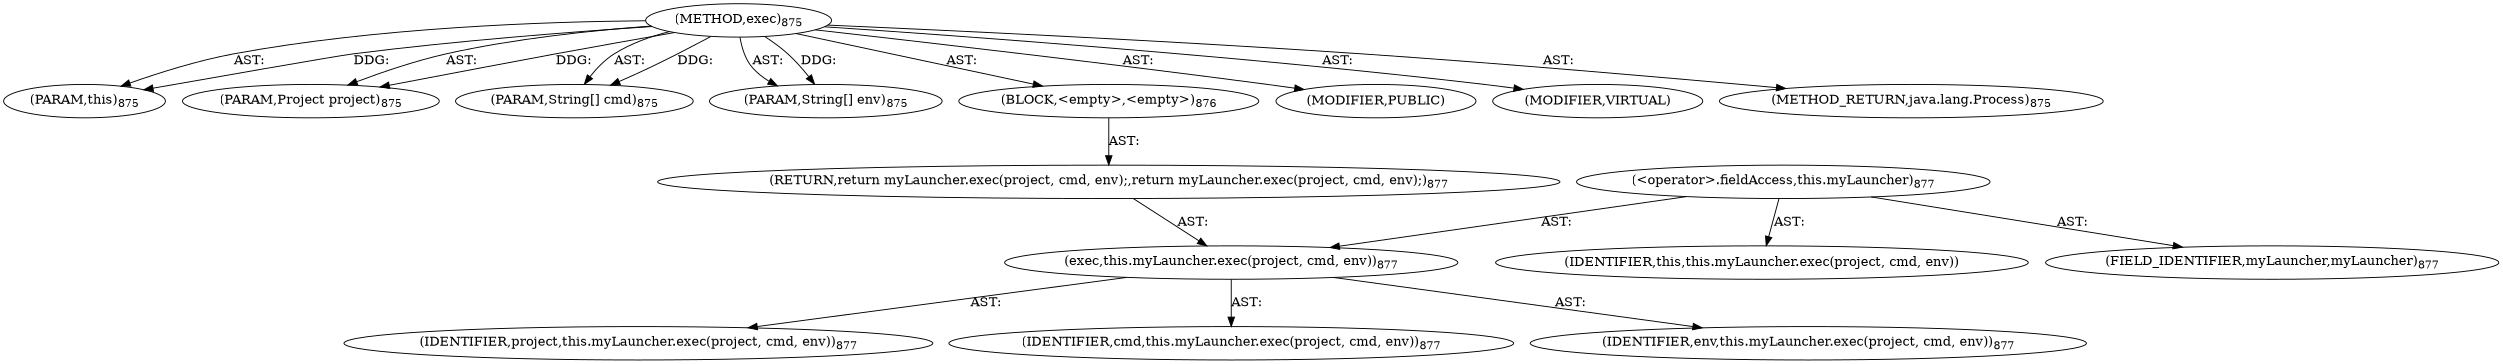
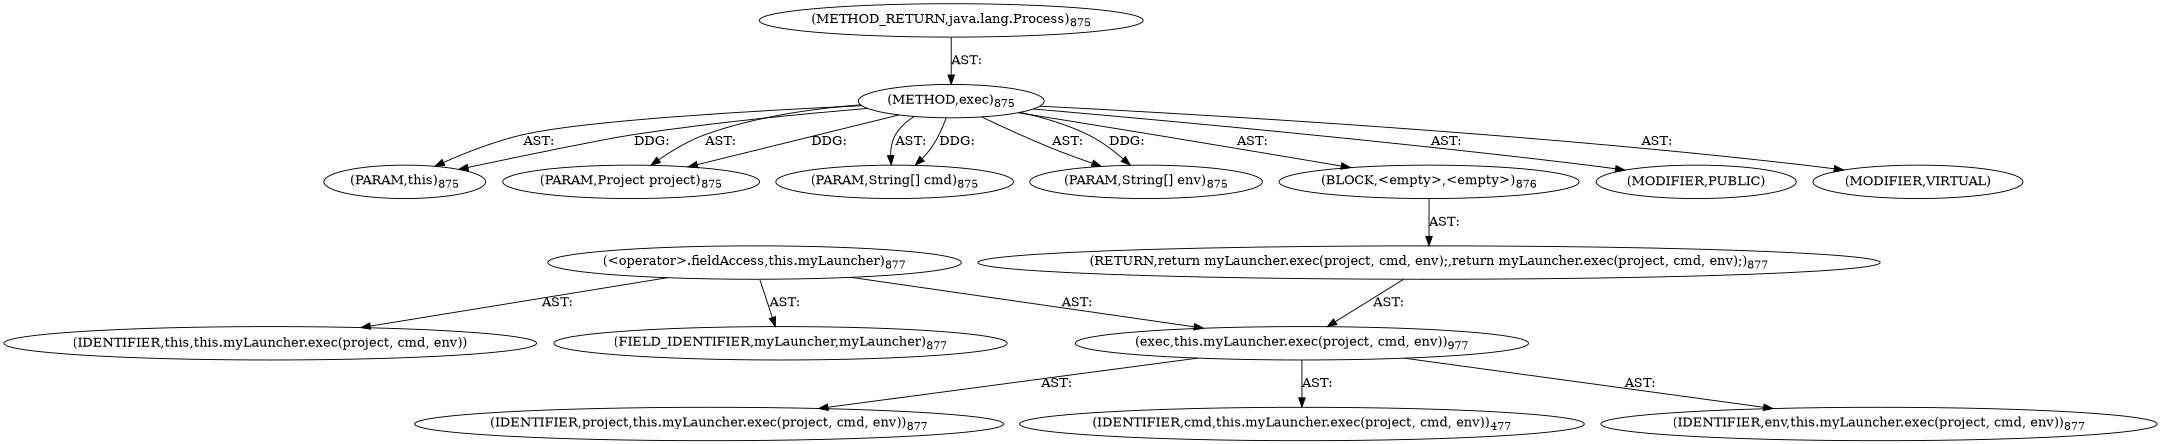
edge "(METHOD,exec)" -> "(METHOD_RETURN,java.lang.Process)": reversed
node "(exec,this.myLauncher.exec(project, cmd, env))": text "877" -> "977"
node "(IDENTIFIER,cmd,this.myLauncher.exec(project, cmd, env))": text "877" -> "477"
